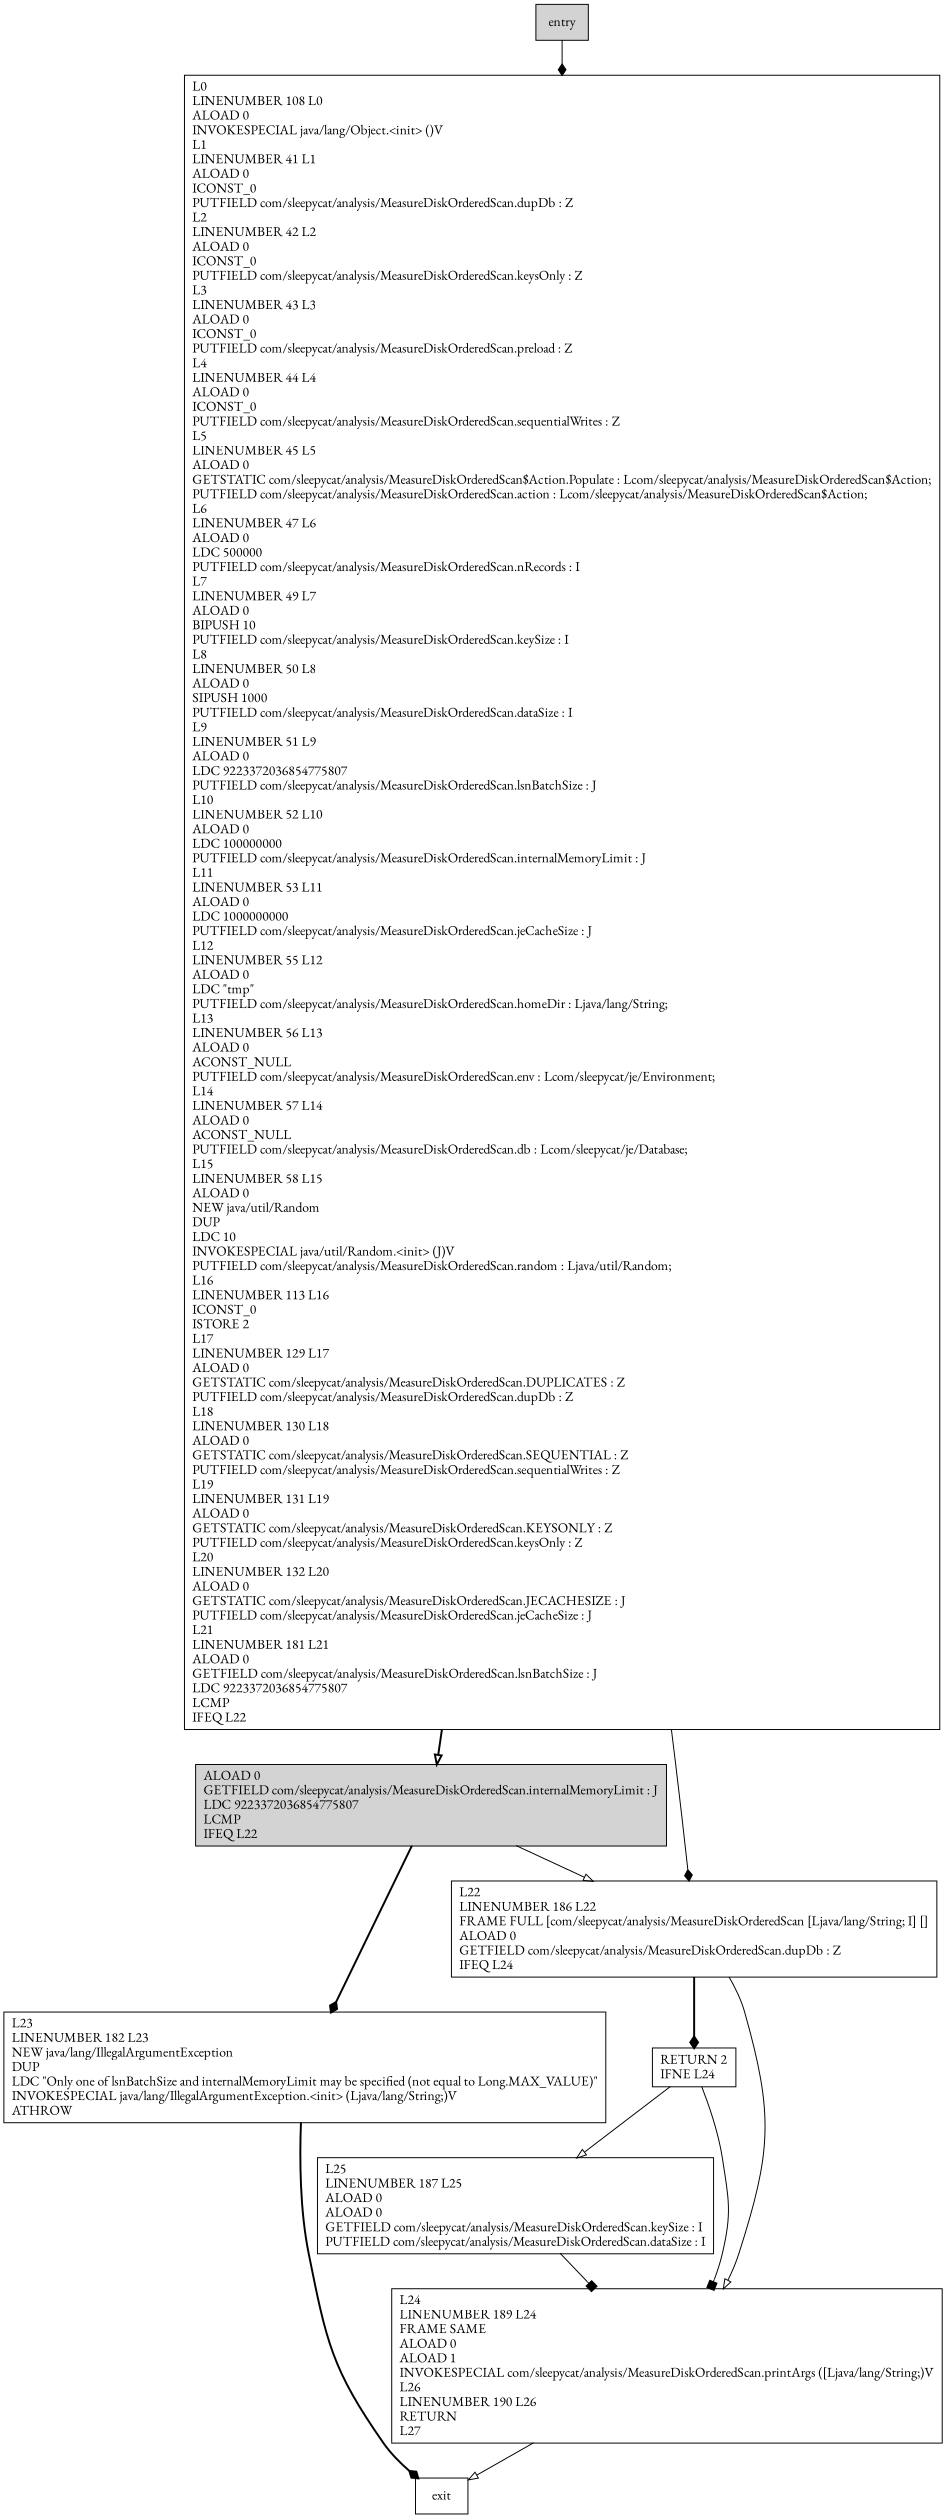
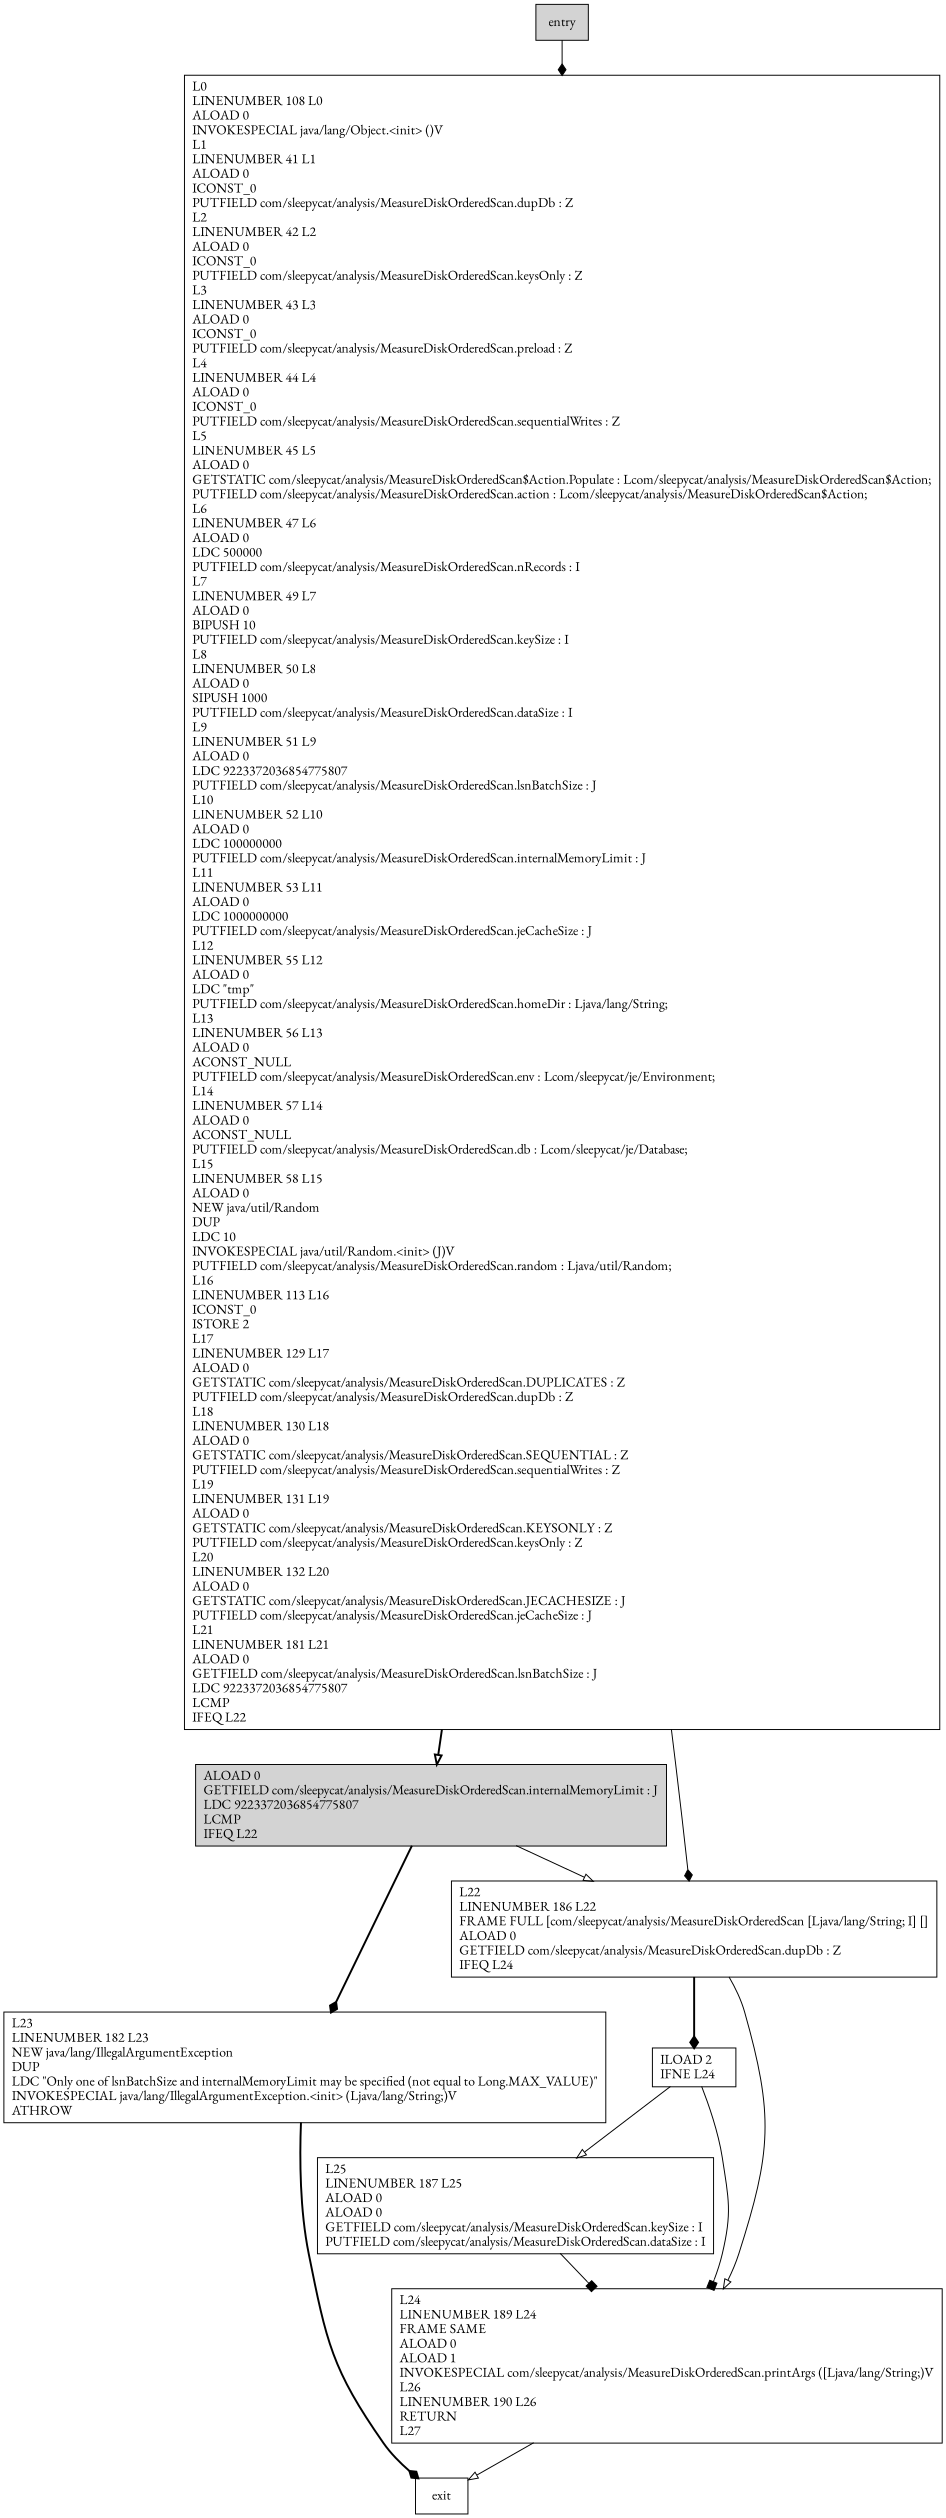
node "RETURN 2 IFNE L24": label "RETURN 2 IFNE L24" -> "ILOAD 2 IFNE L24"
